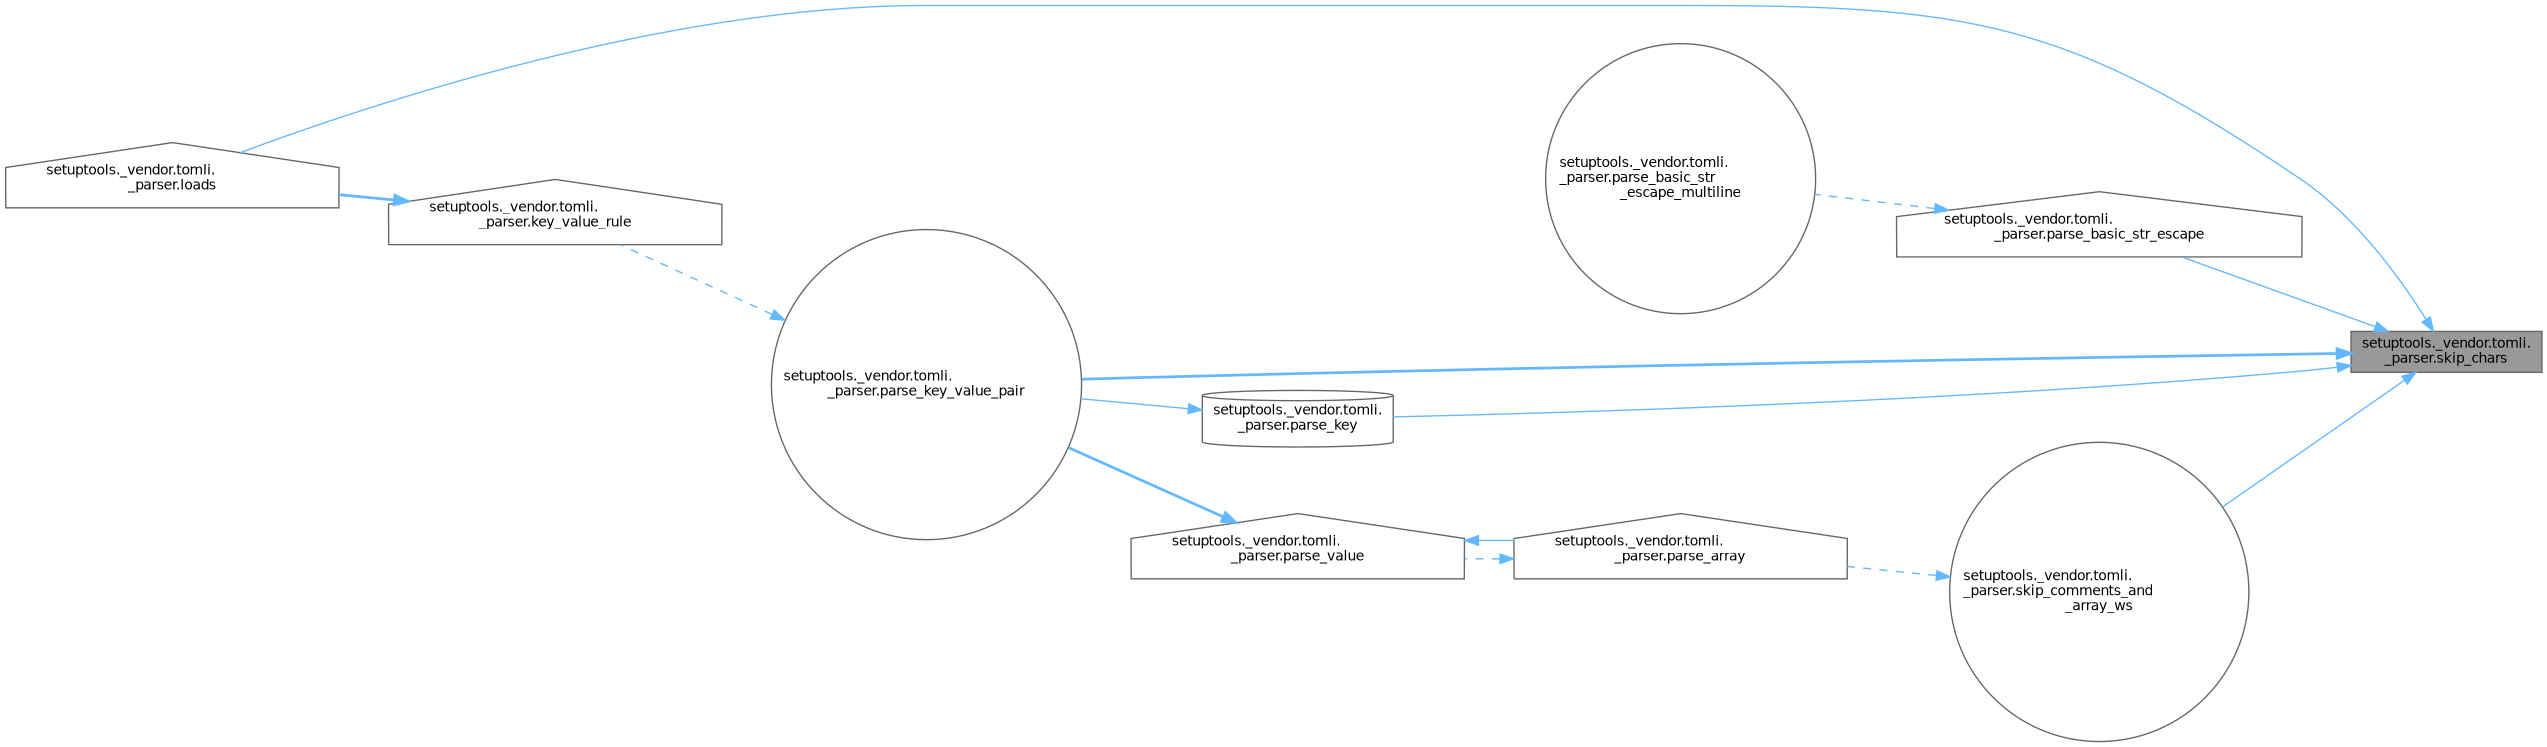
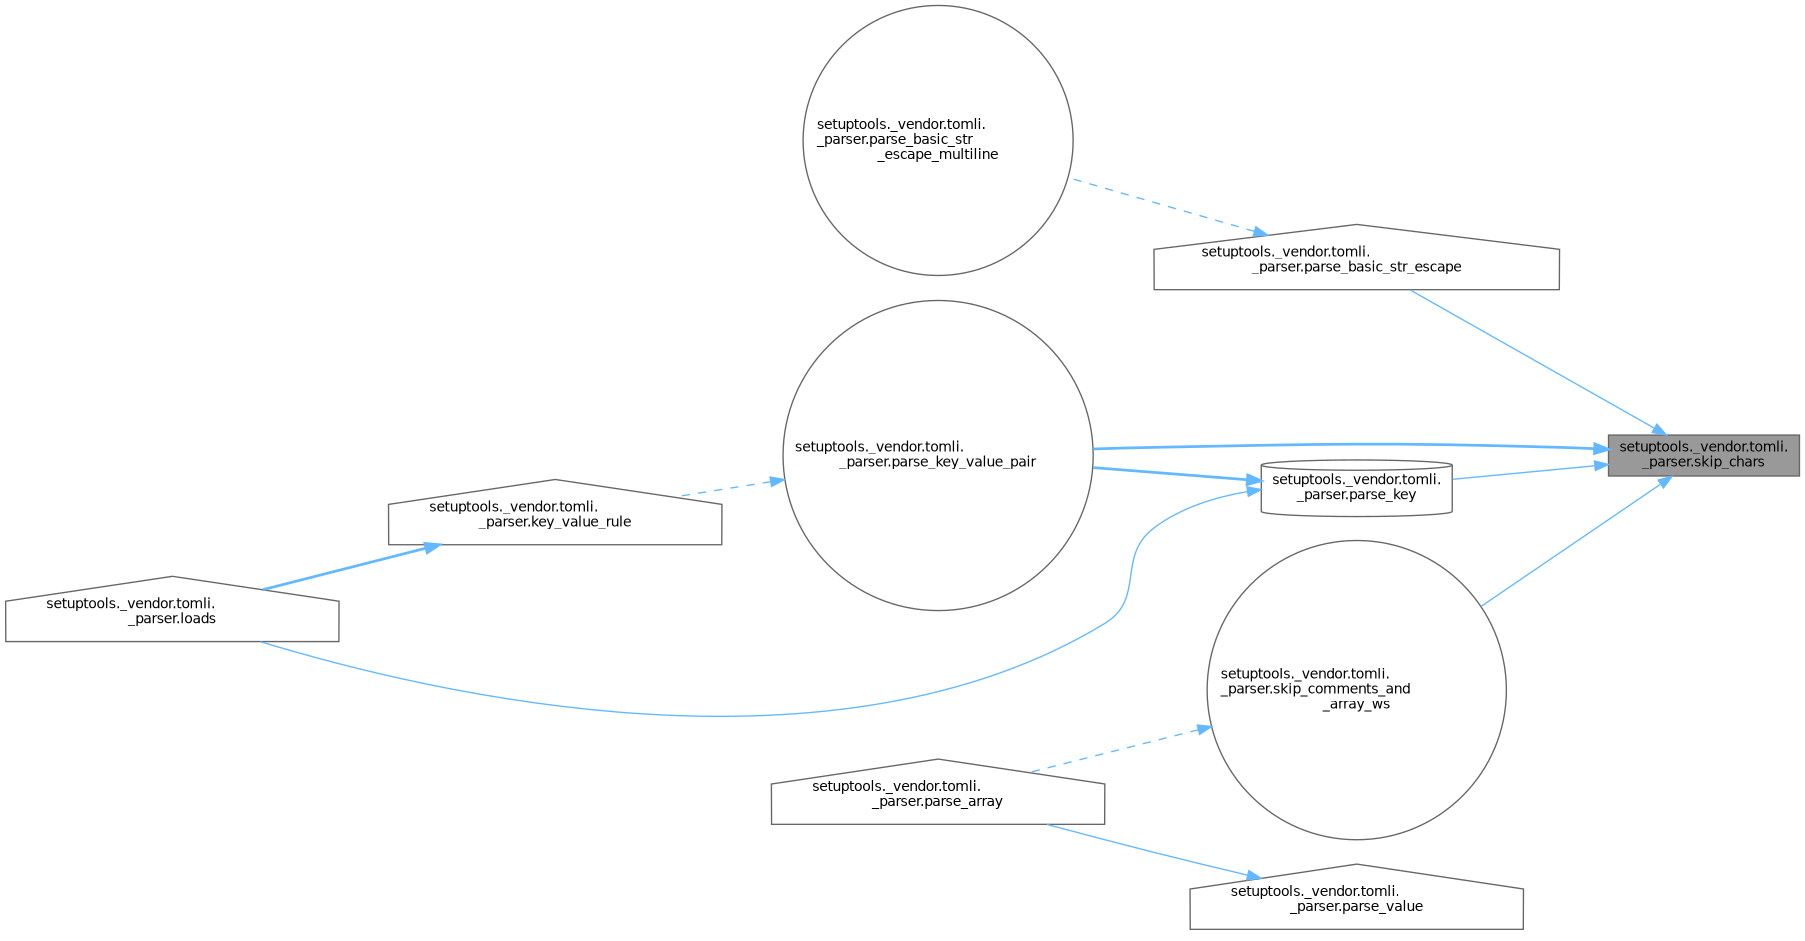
edge "setuptools._vendor.tomli. _parser.loads" -> "setuptools._vendor.tomli. _parser.skip_chars": now "setuptools._vendor.tomli. _parser.loads" -> "setuptools._vendor.tomli. _parser.parse_key"
edge "setuptools._vendor.tomli. _parser.parse_key_value_pair" -> "setuptools._vendor.tomli. _parser.parse_key": style solid -> bold
edge "setuptools._vendor.tomli. _parser.parse_key_value_pair" -> "setuptools._vendor.tomli. _parser.parse_value": removed
edge "setuptools._vendor.tomli. _parser.parse_value" -> "setuptools._vendor.tomli. _parser.parse_array": removed
